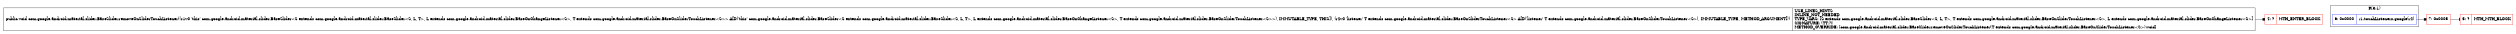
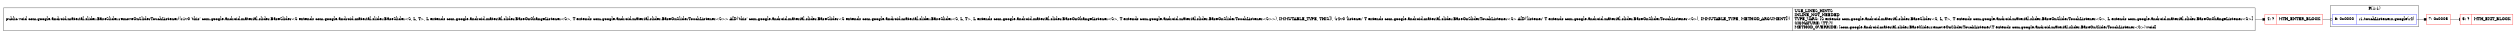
cluster "R(3:1)": label "R(3:1)" -> "R(1:1)"
edge "4: ?" -> "6: 0x0000": added
node "5: ?": text "MTH_MTH_BLOCK" -> "MTH_EXIT_BLOCK"
